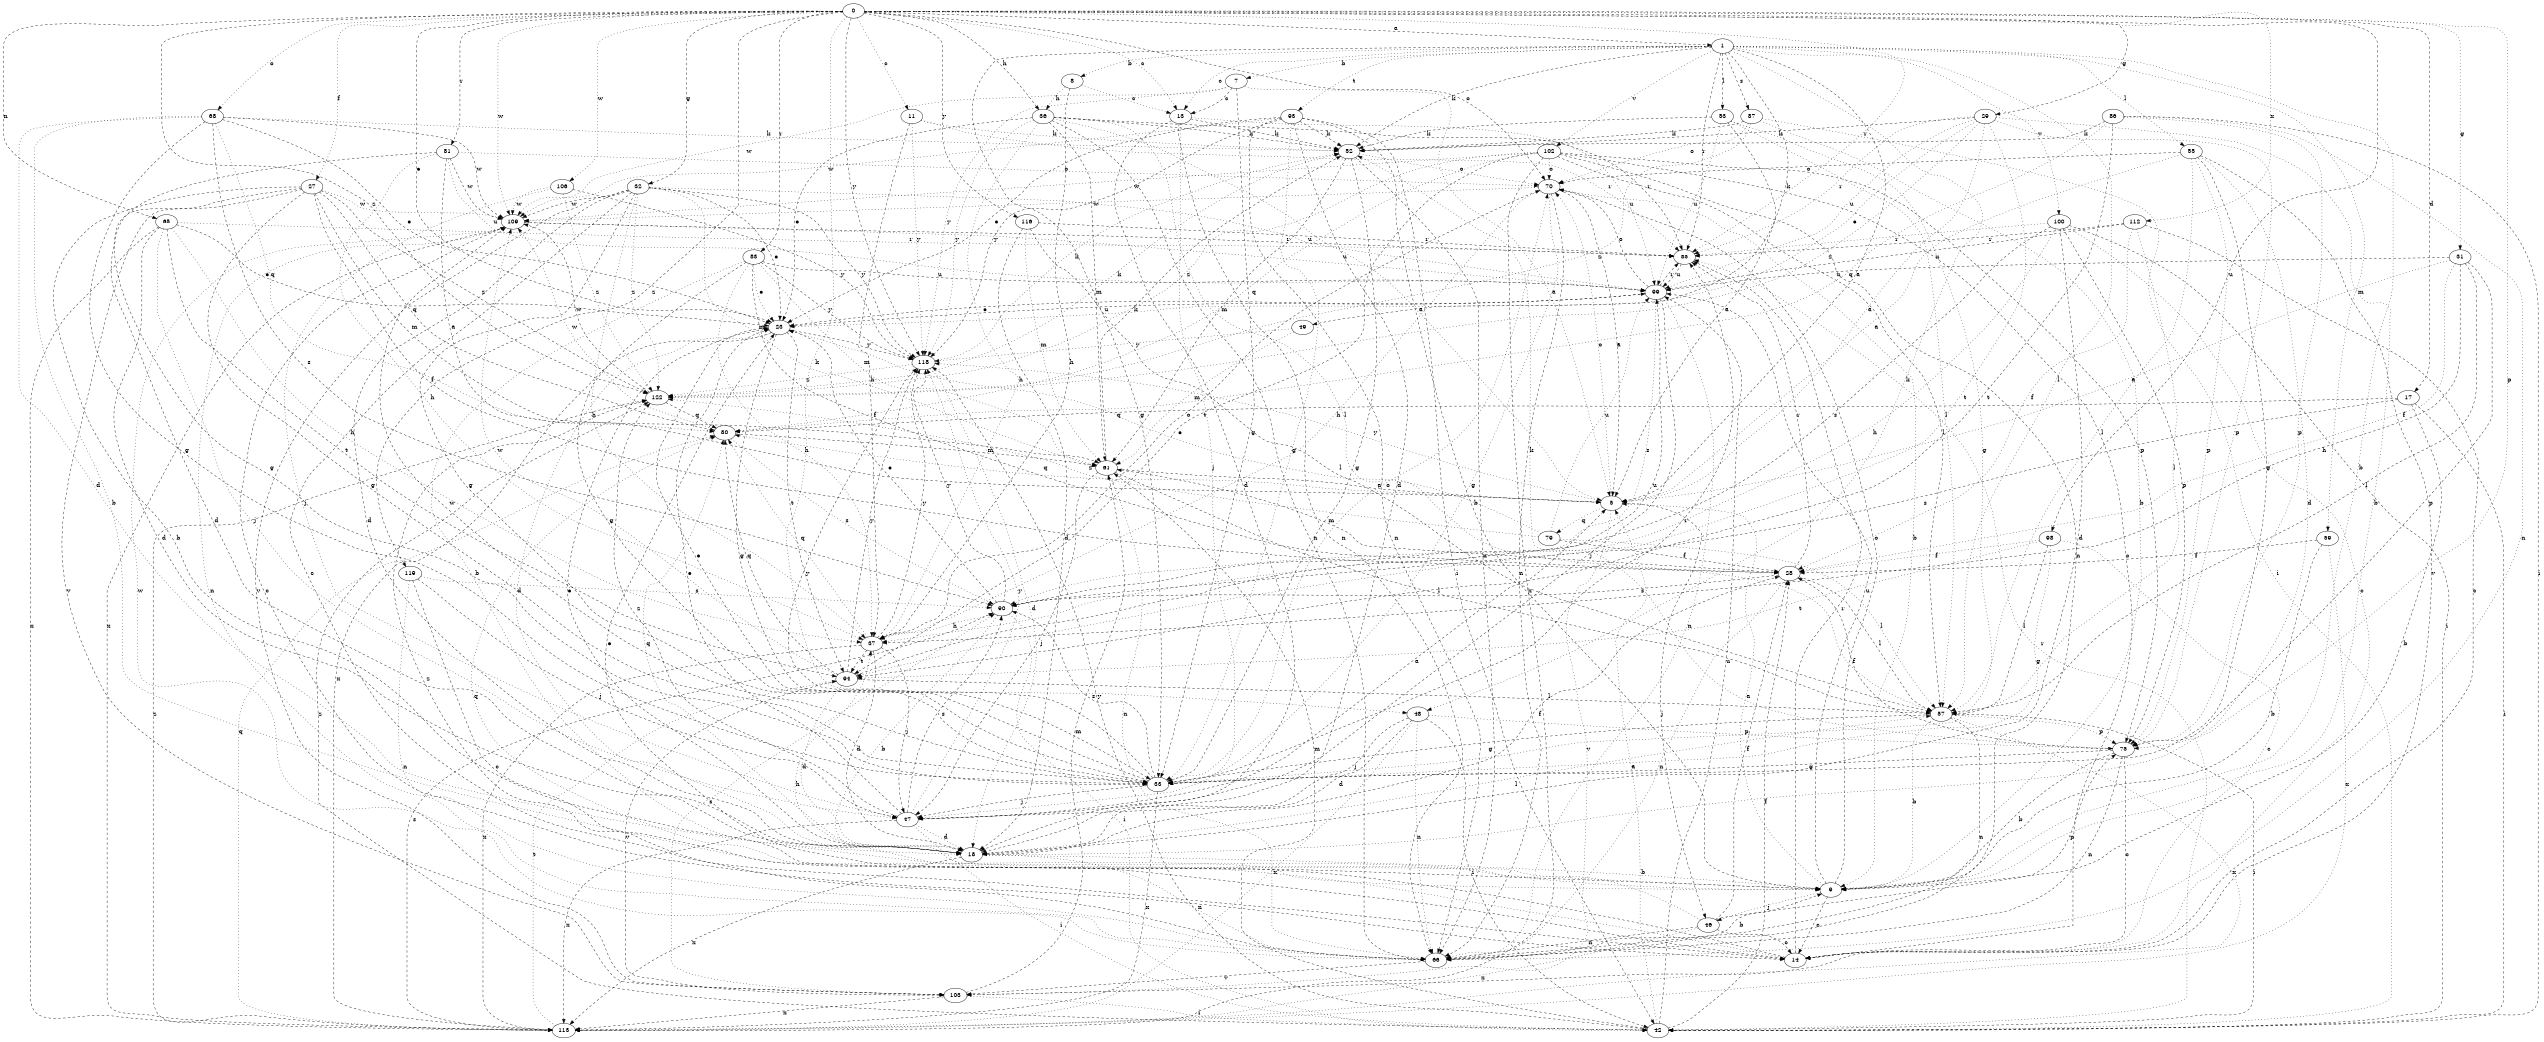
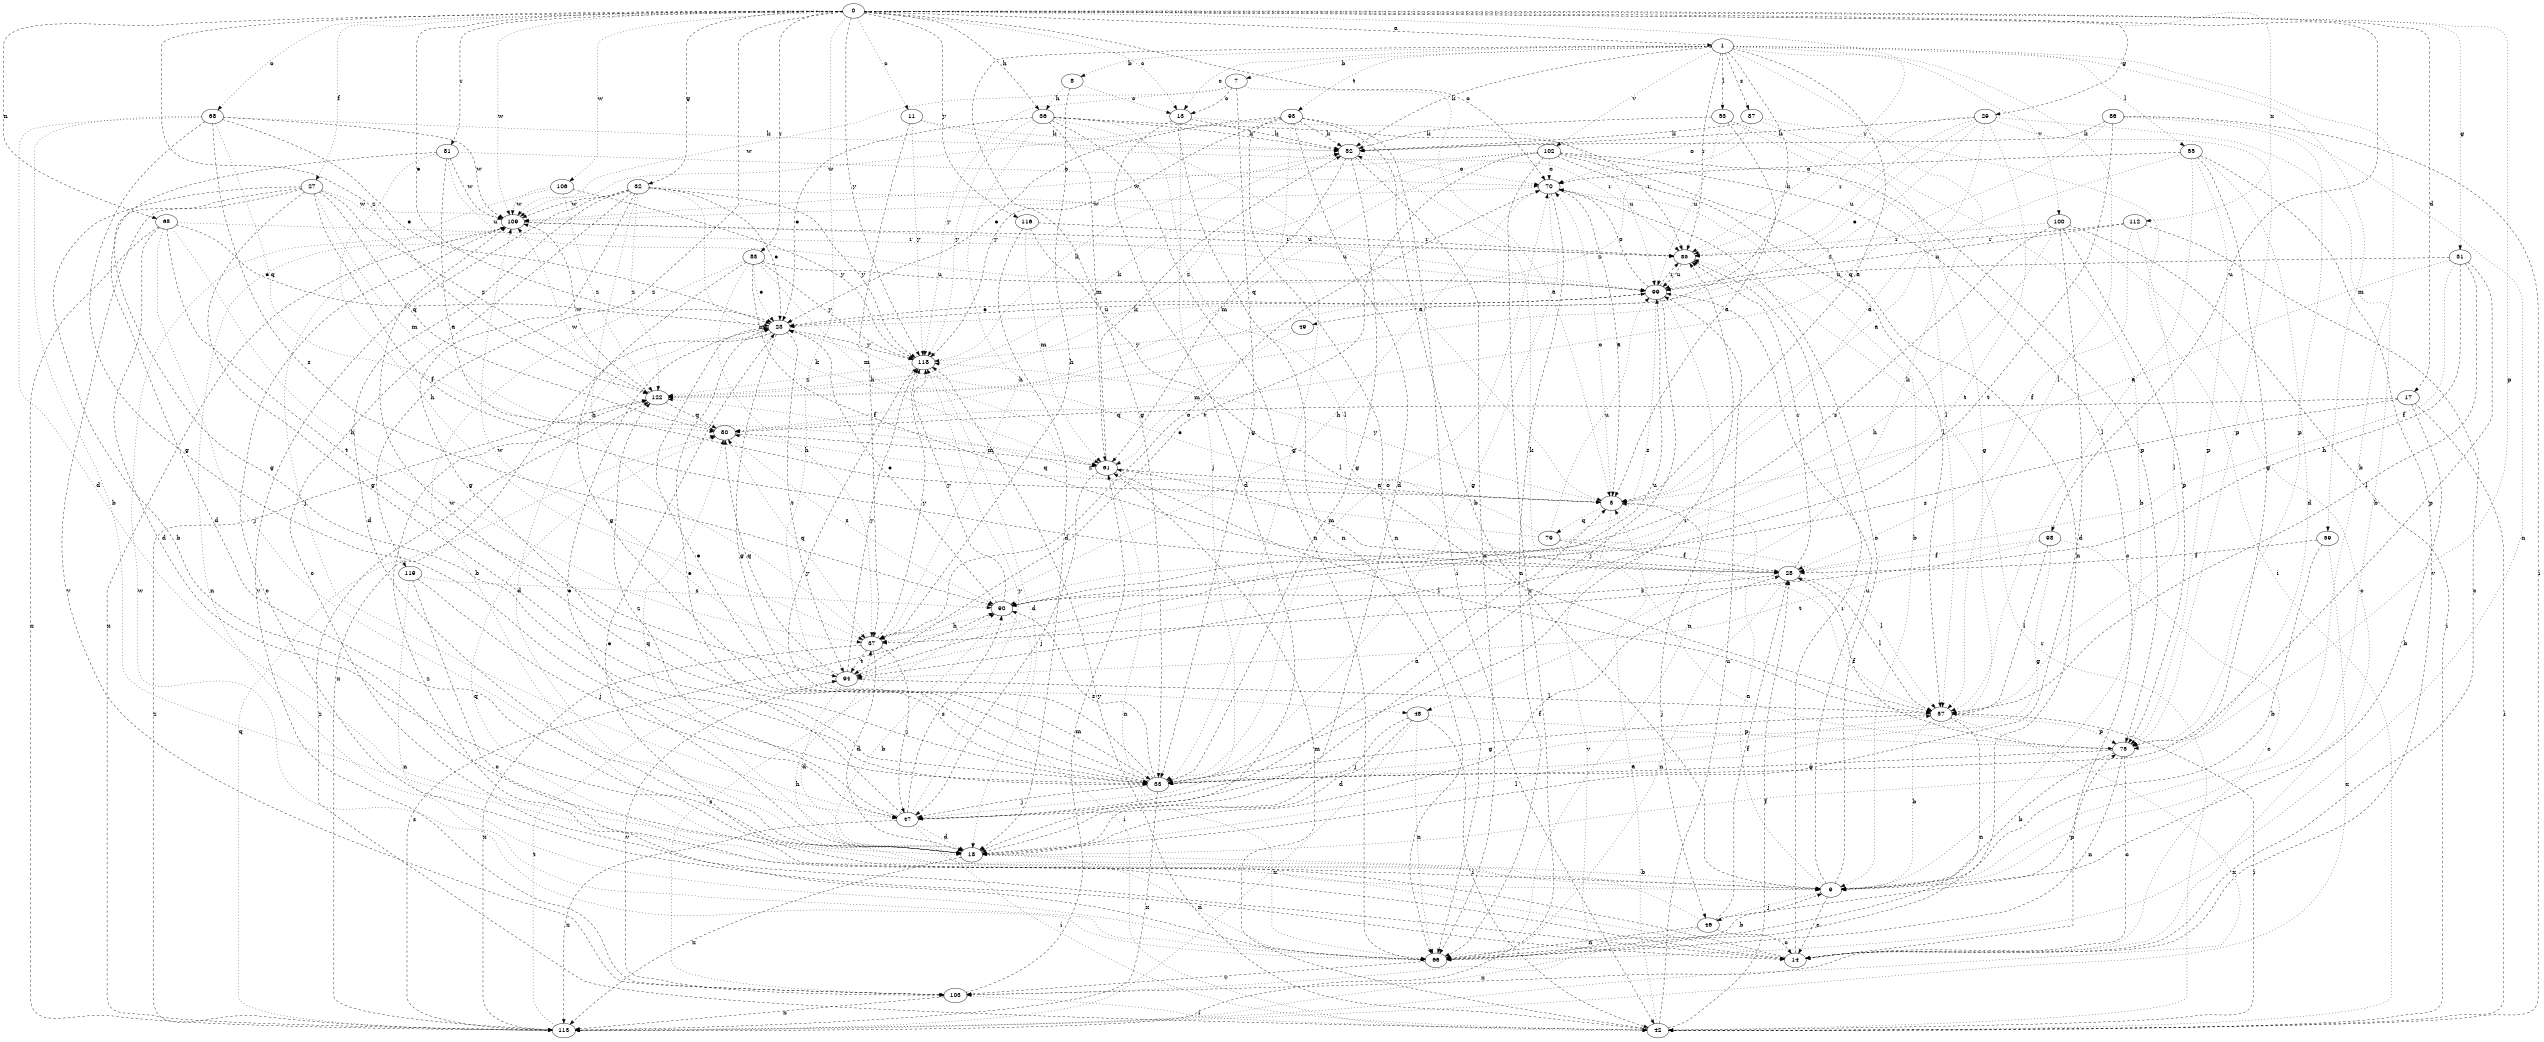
edge "27" -> "61": style dashed -> dotted
